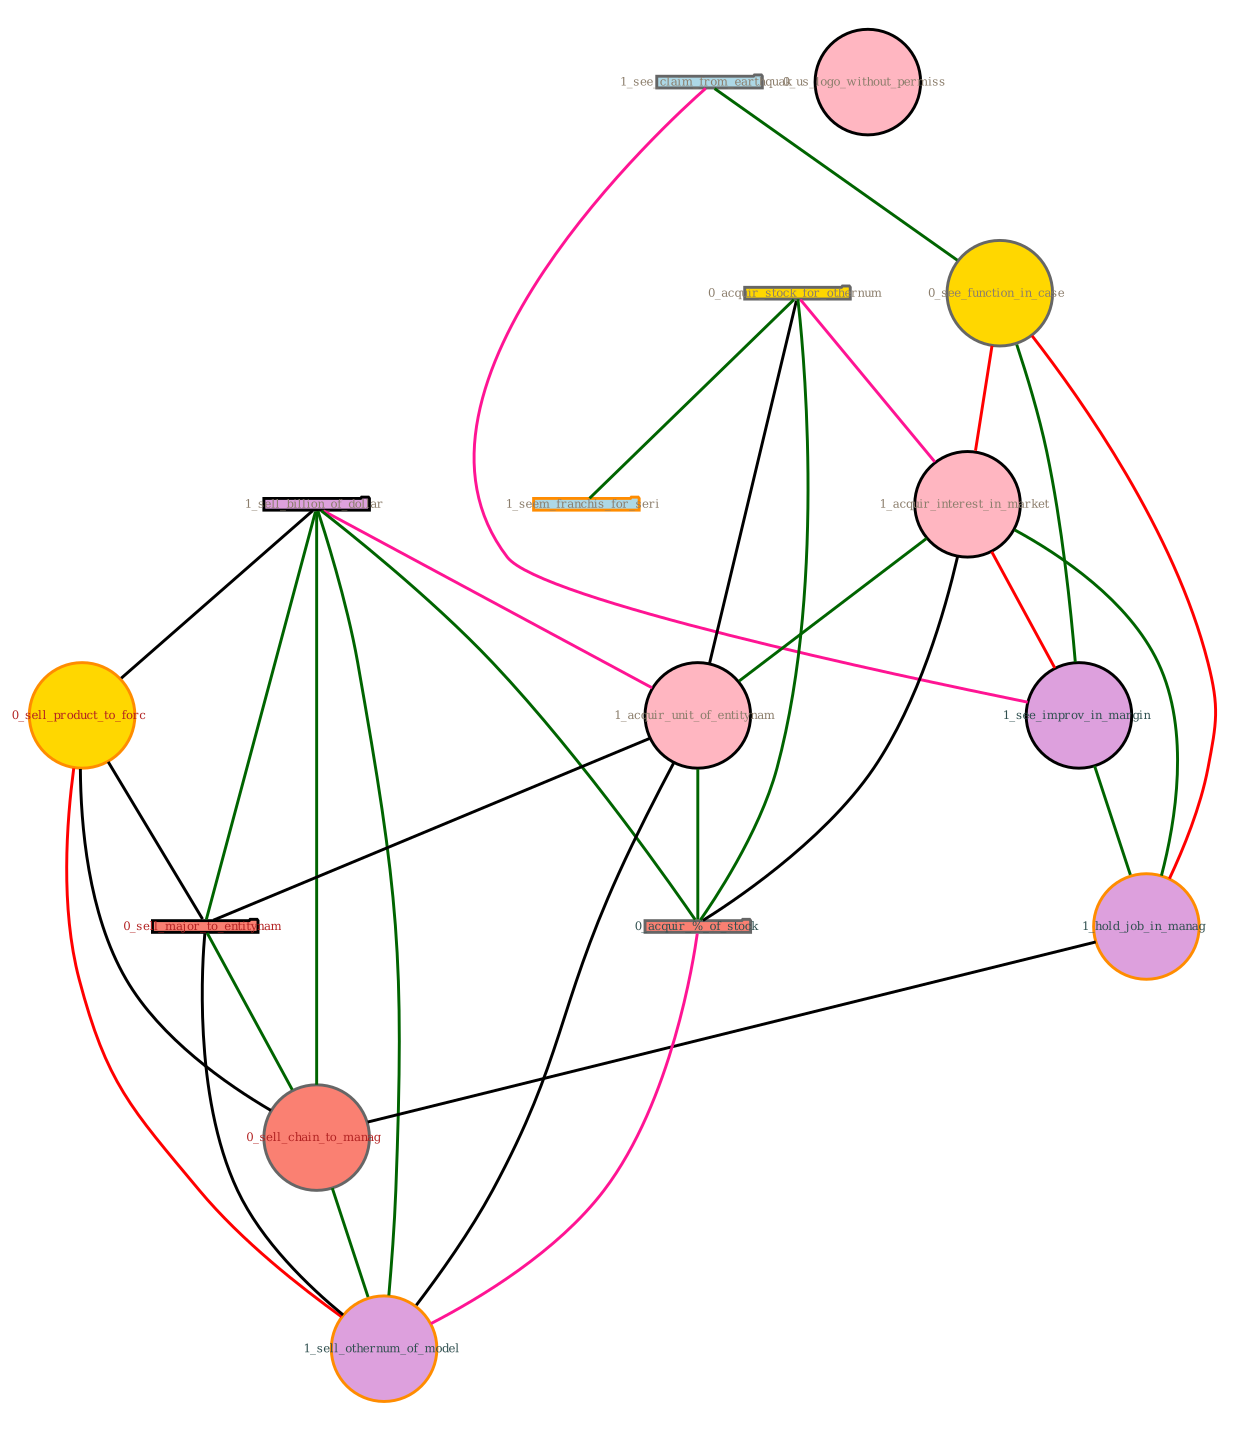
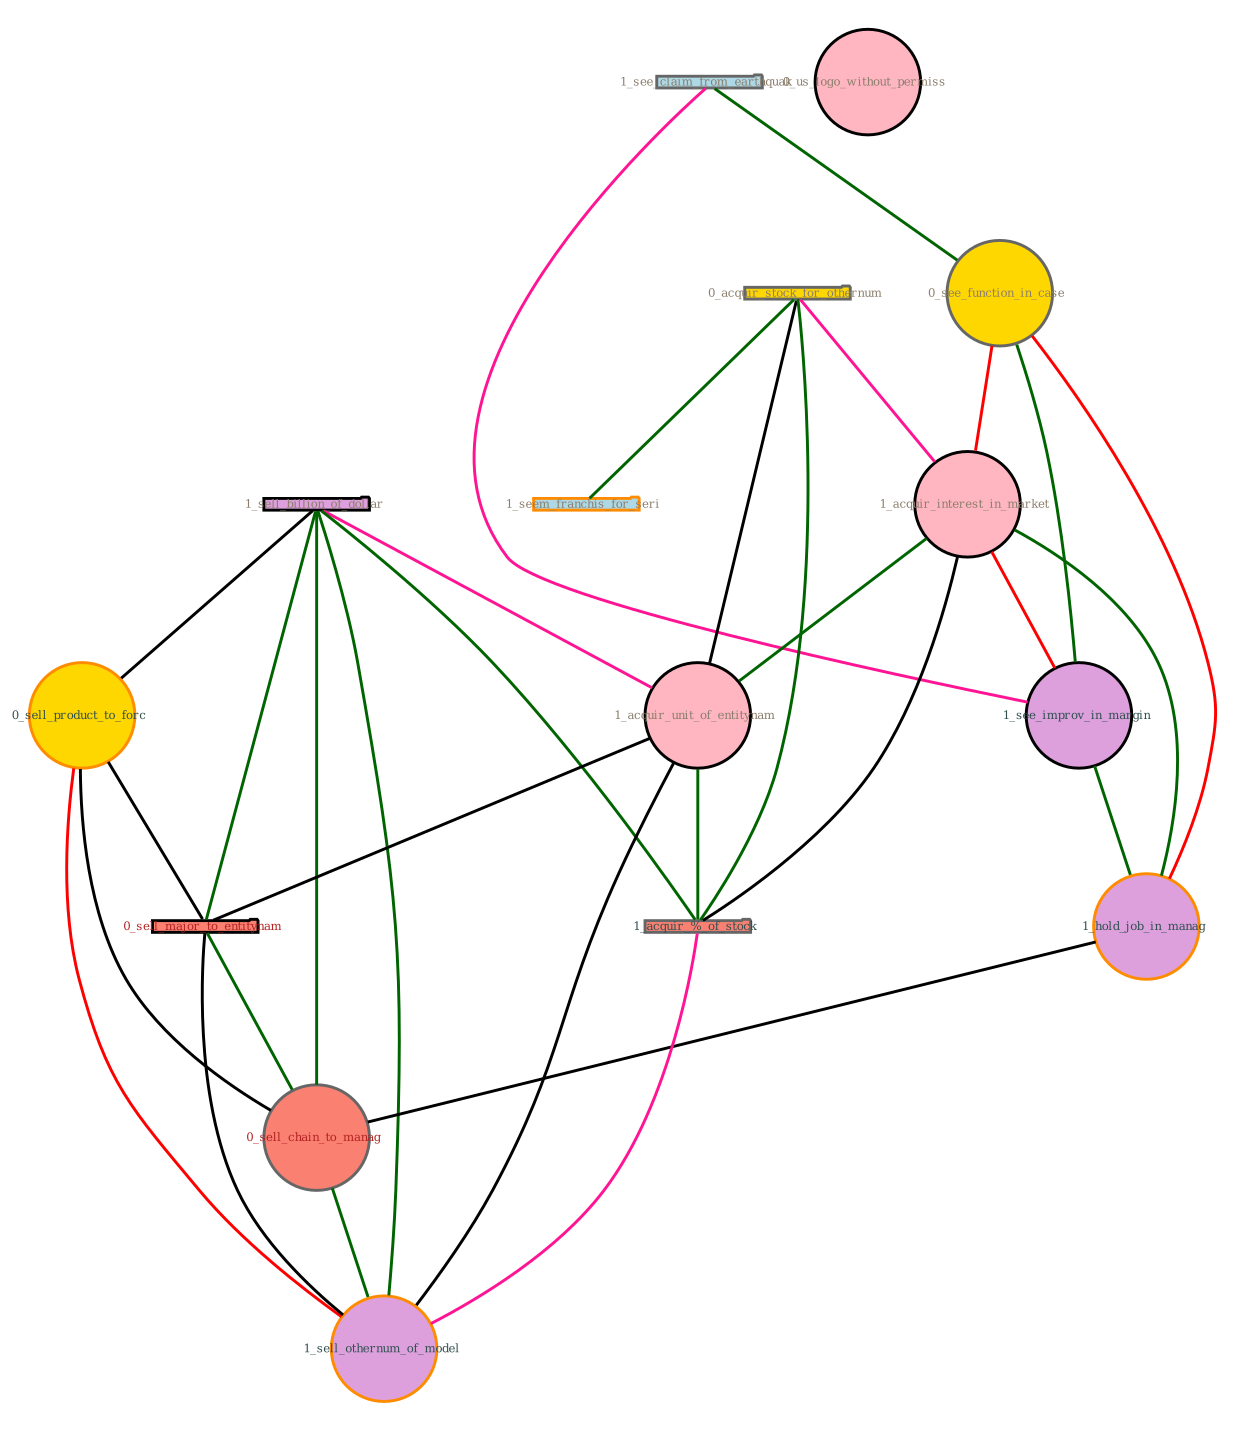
node "0_sell_product_to_forc": fontcolor #b22222 -> #2f4f4f
node "0_acquir_%_of_stock": label "0_acquir_%_of_stock" -> "1_acquir_%_of_stock"
